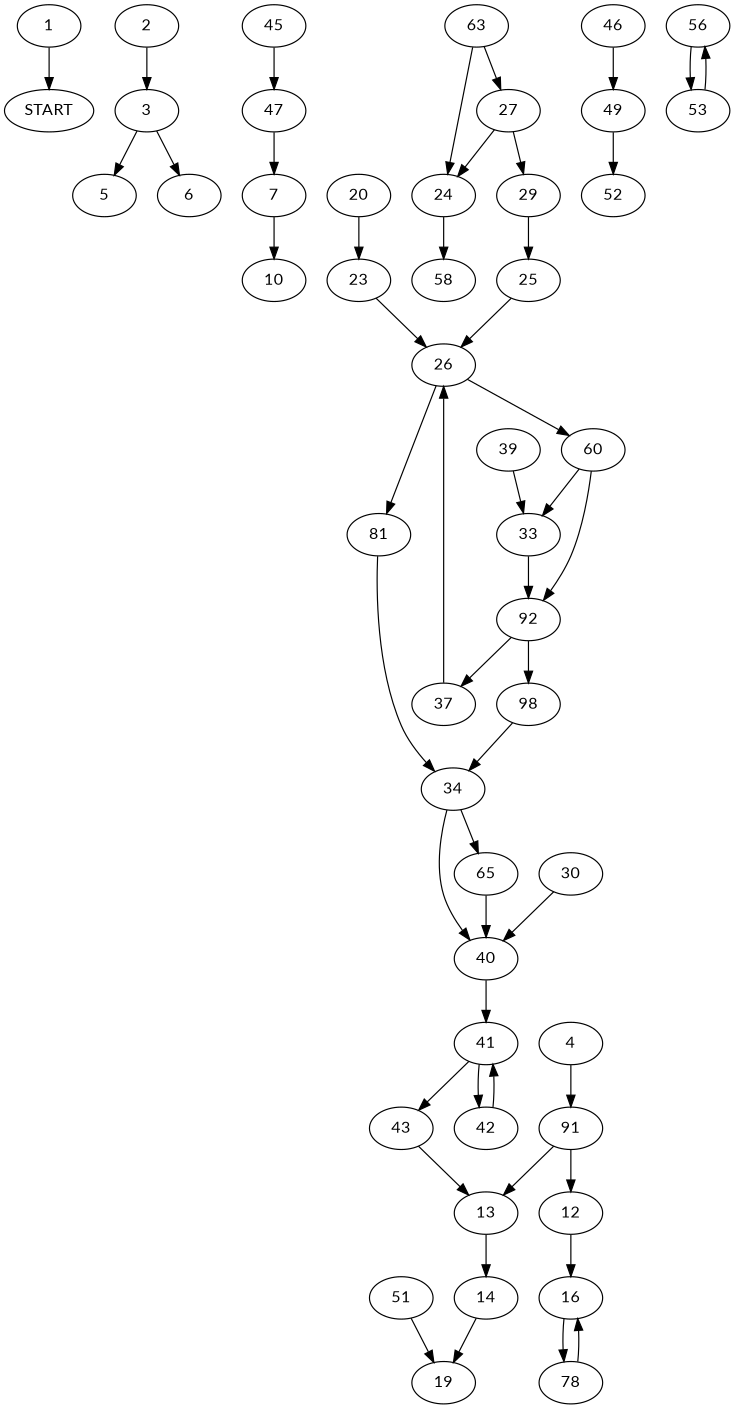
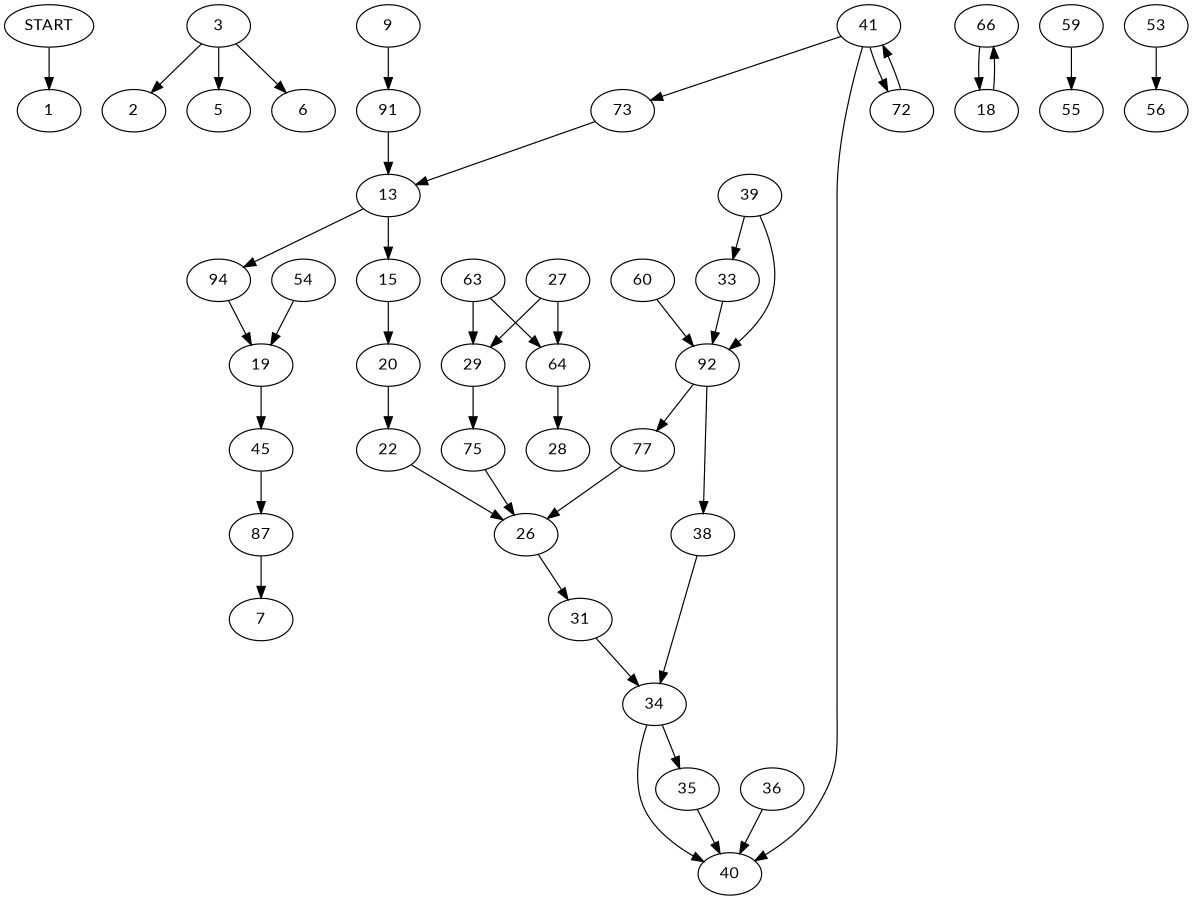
node "46": removed
edge "56" -> "53": removed
edge "1" -> "START": reversed
edge "2" -> "3": reversed
edge "63" -> "27": now "63" -> "29"
node "47": label "47" -> "87"
node "49": label "49" -> "59"
node "24": label "24" -> "64"
node "52": label "52" -> "55"
node "10": removed
node "23": label "23" -> "22"
node "15": added
node "58": label "58" -> "28"
node "25": label "25" -> "75"
edge "39" -> "92": added
edge "19" -> "45": added
edge "26" -> "60": removed
edge "60" -> "33": removed
node "81": label "81" -> "31"
node "37": label "37" -> "77"
node "98": label "98" -> "38"
node "65": label "65" -> "35"
node "30": label "30" -> "36"
edge "40" -> "41": reversed
node "4": label "4" -> "9"
node "43": label "43" -> "73"
node "42": label "42" -> "72"
node "12": removed
node "51": label "51" -> "54"
node "14": label "14" -> "94"
node "16": label "16" -> "66"
node "78": label "78" -> "18"
